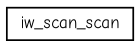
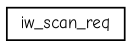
node "iw_scan_scan": label "iw_scan_scan" -> "iw_scan_req"
